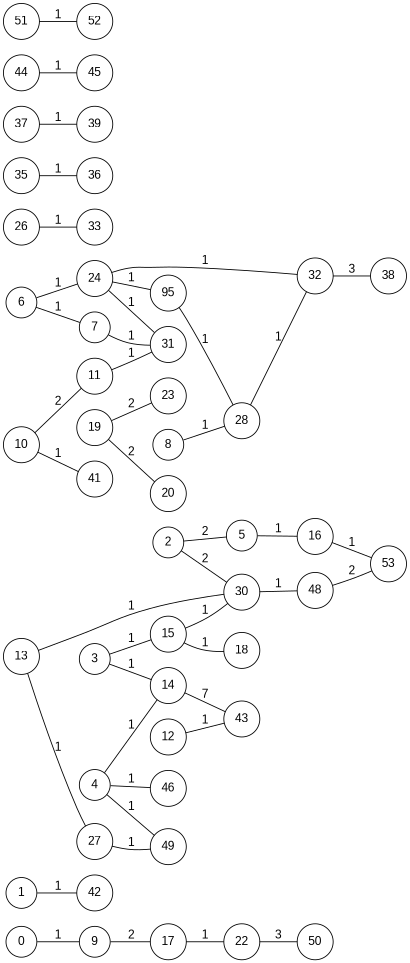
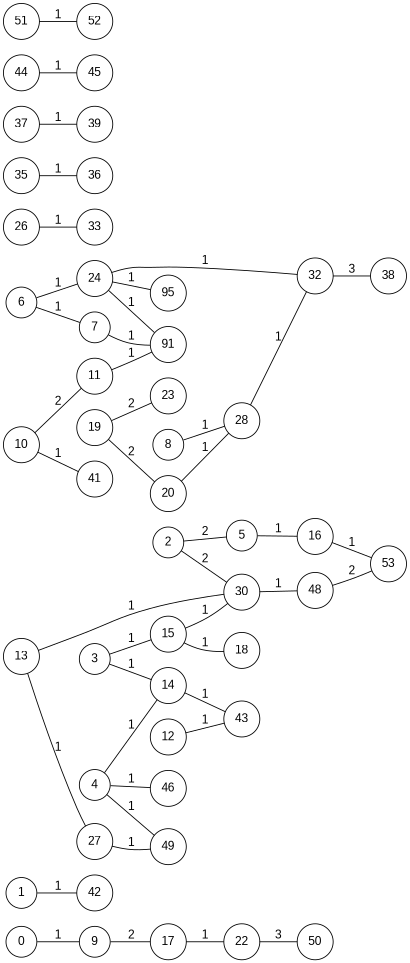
node "31": label "31" -> "91"
edge "95" -- "28": now "20" -- "28"
edge "14" -- "43": label "7" -> "1"
